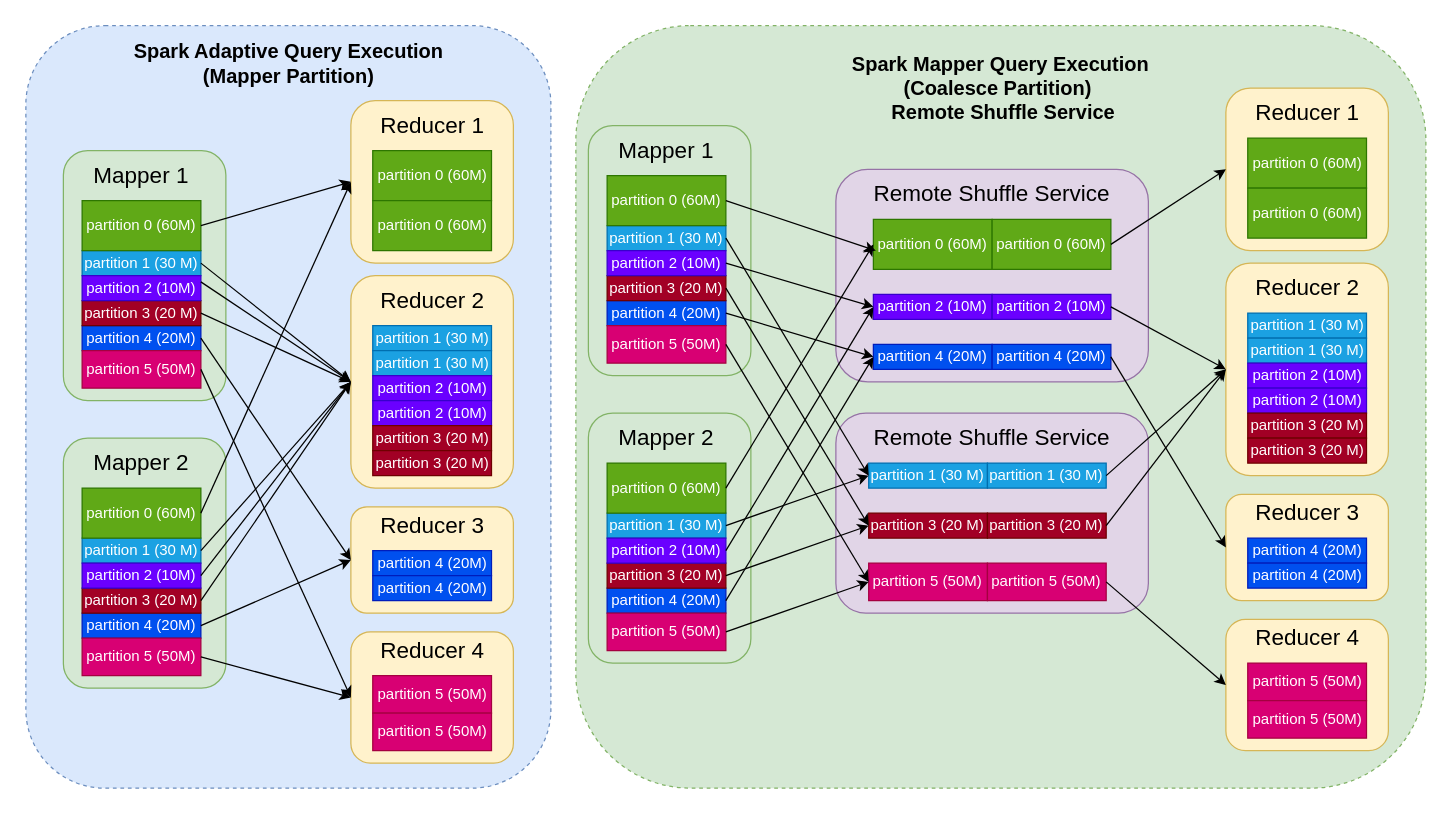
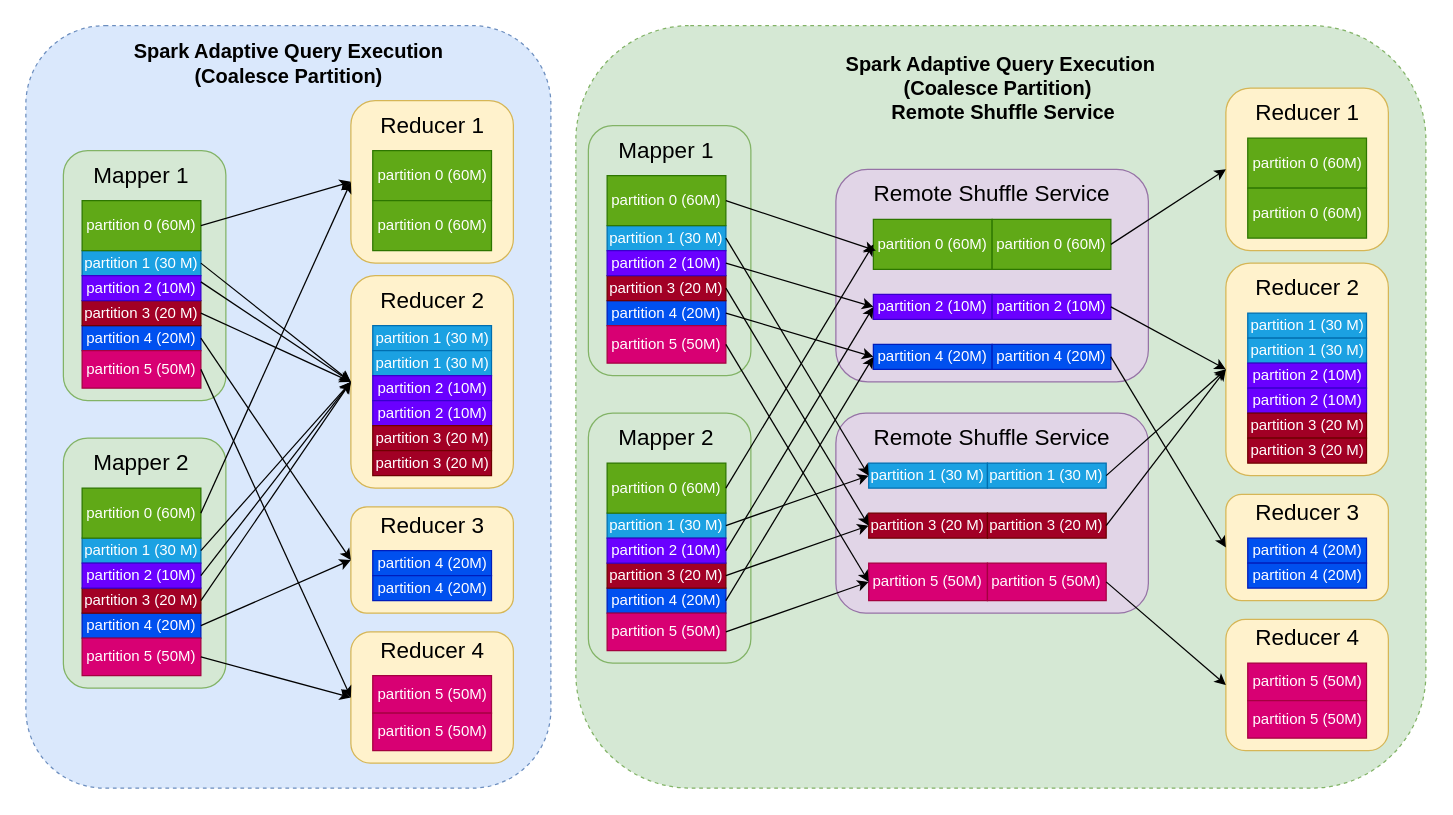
node "Spark Adaptive Query Execution (Mapper Partition)": label "Spark Adaptive Query Execution (Mapper Partition)" -> "Spark Adaptive Query Execution (Coalesce Partition)"
node "Spark Mapper Query Execution (Coalesce Partition) Remote Shuffle Service": label "Spark Mapper Query Execution (Coalesce Partition) Remote Shuffle Service" -> "Spark Adaptive Query Execution (Coalesce Partition) Remote Shuffle Service"
